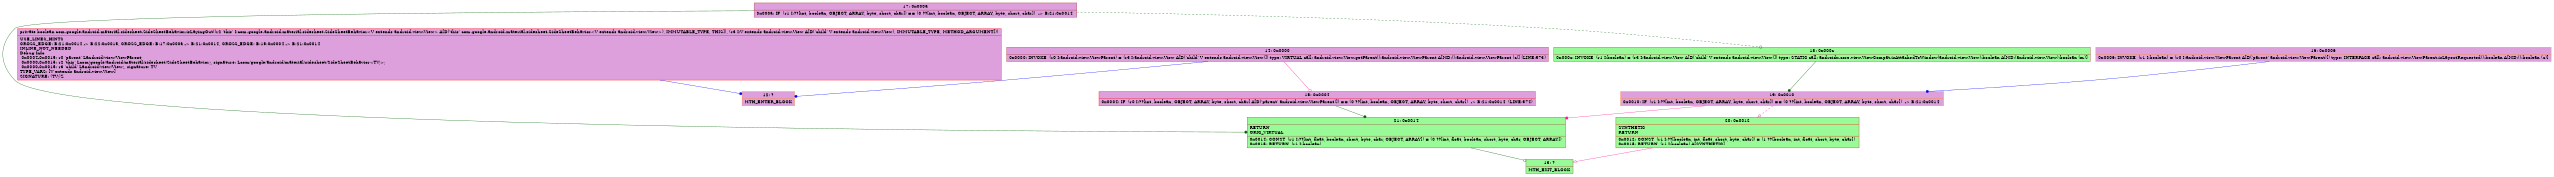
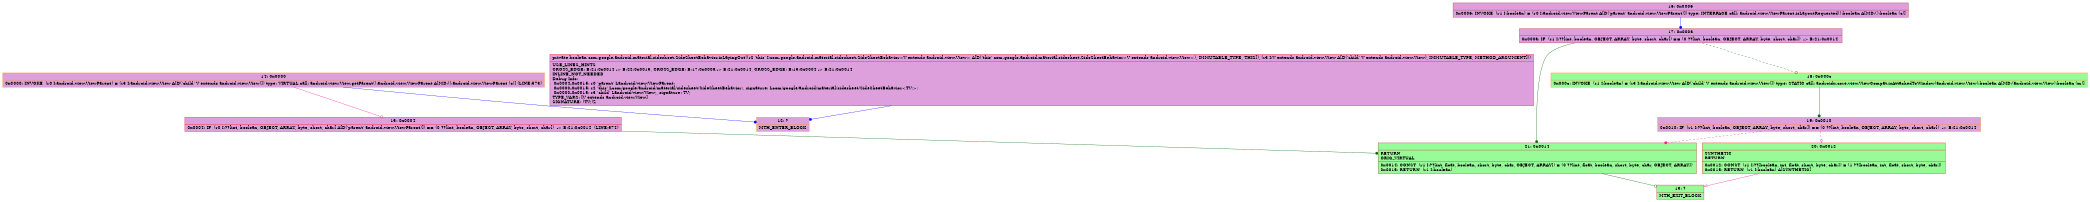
node "14: 0x0000": color brown -> darkorange
node "18: 0x000c": color brown -> darkorange
node "16: 0x0006": color darkorange -> brown
edge "16: 0x0006" -> "19: 0x0010": now "16: 0x0006" -> "17: 0x000a"
edge "19: 0x0010" -> "21: 0x0014": style solid -> dashed
